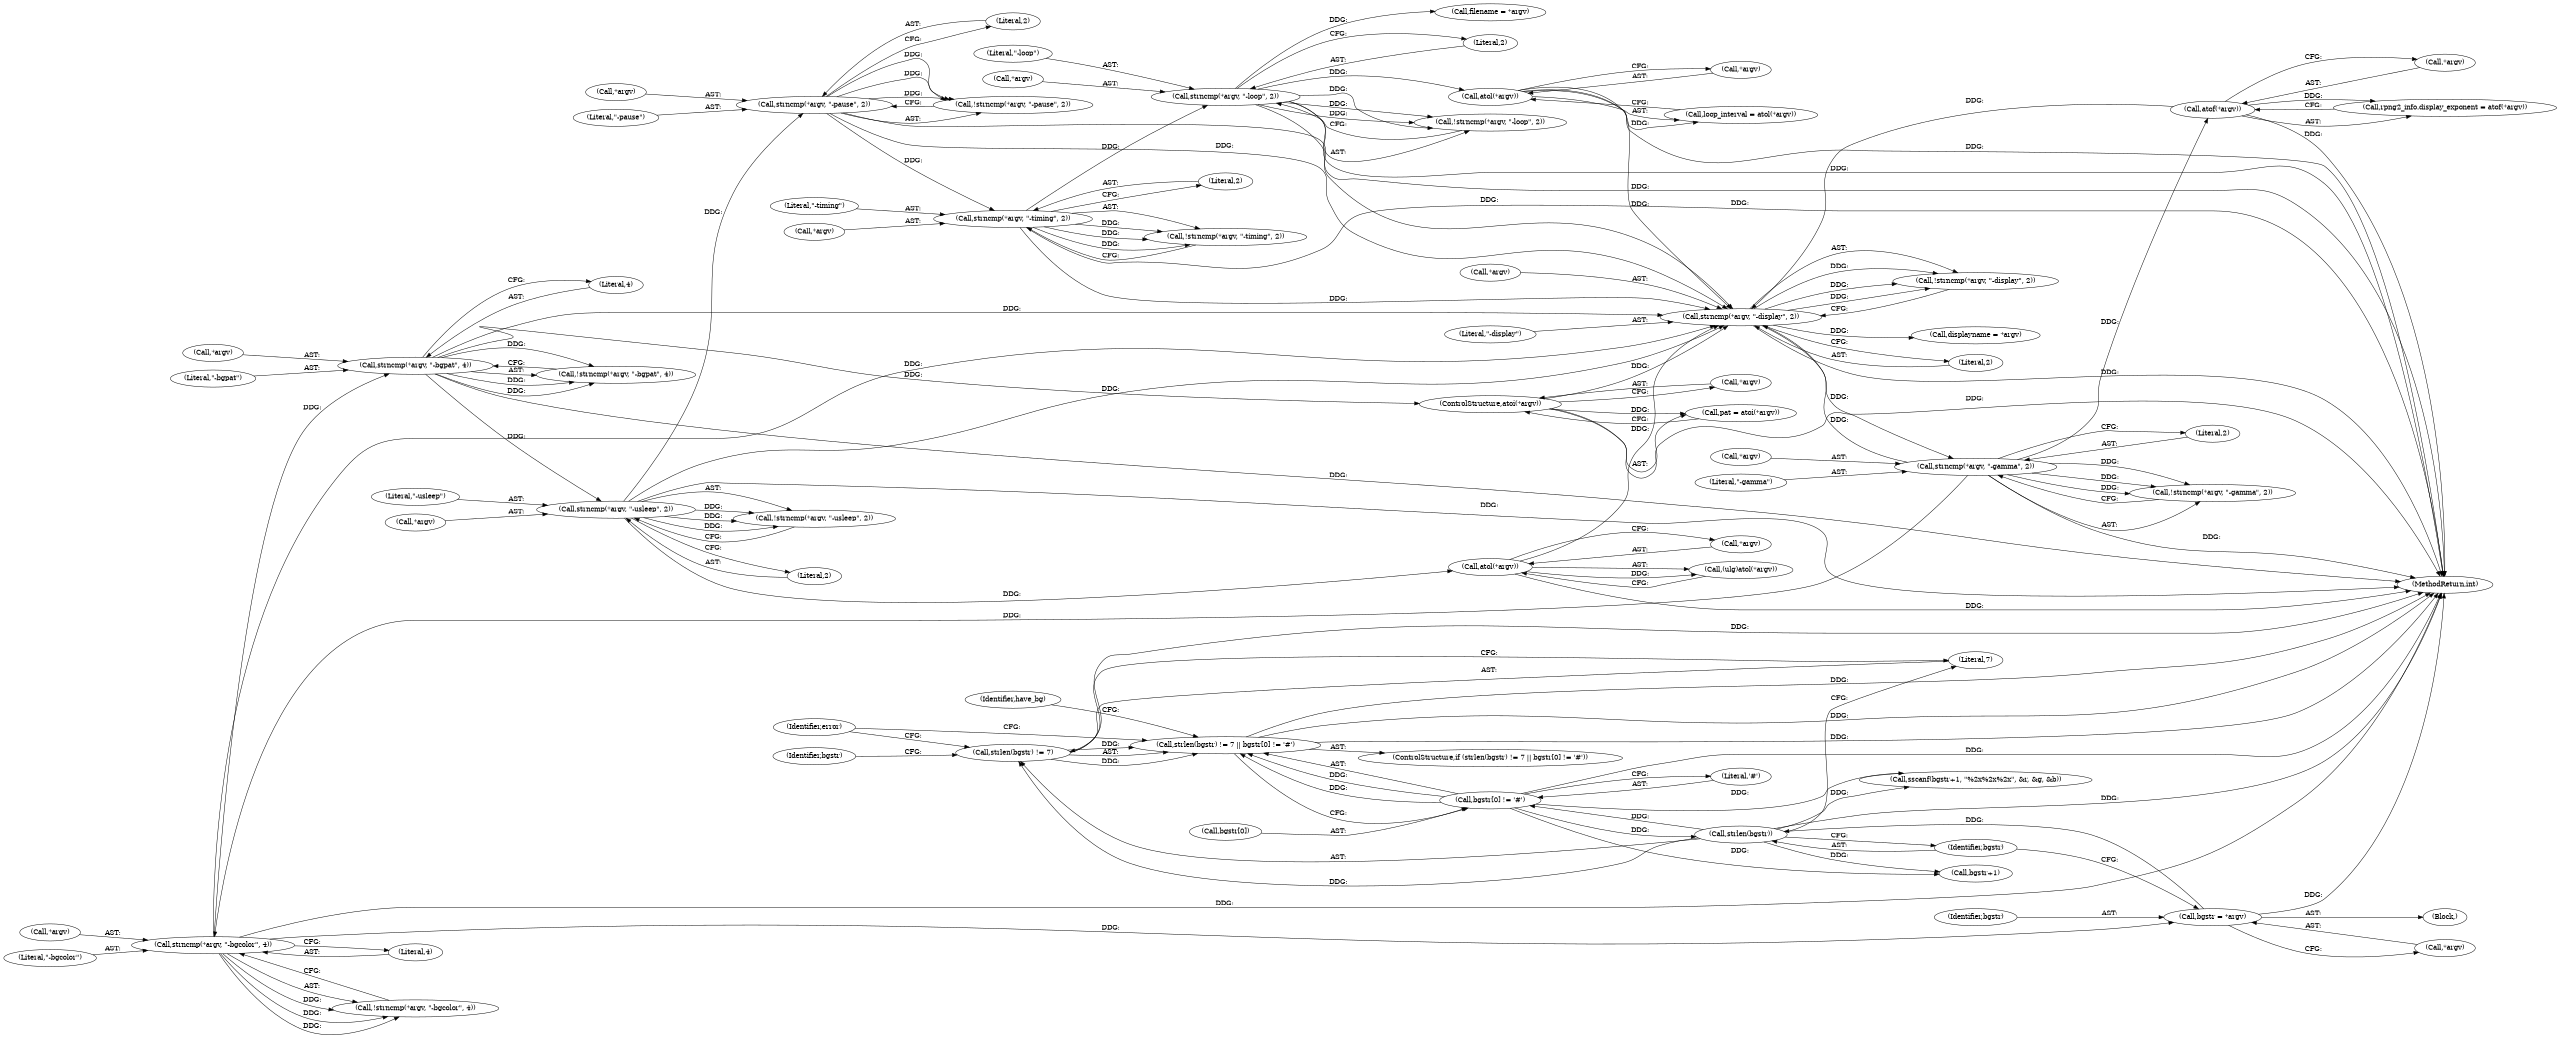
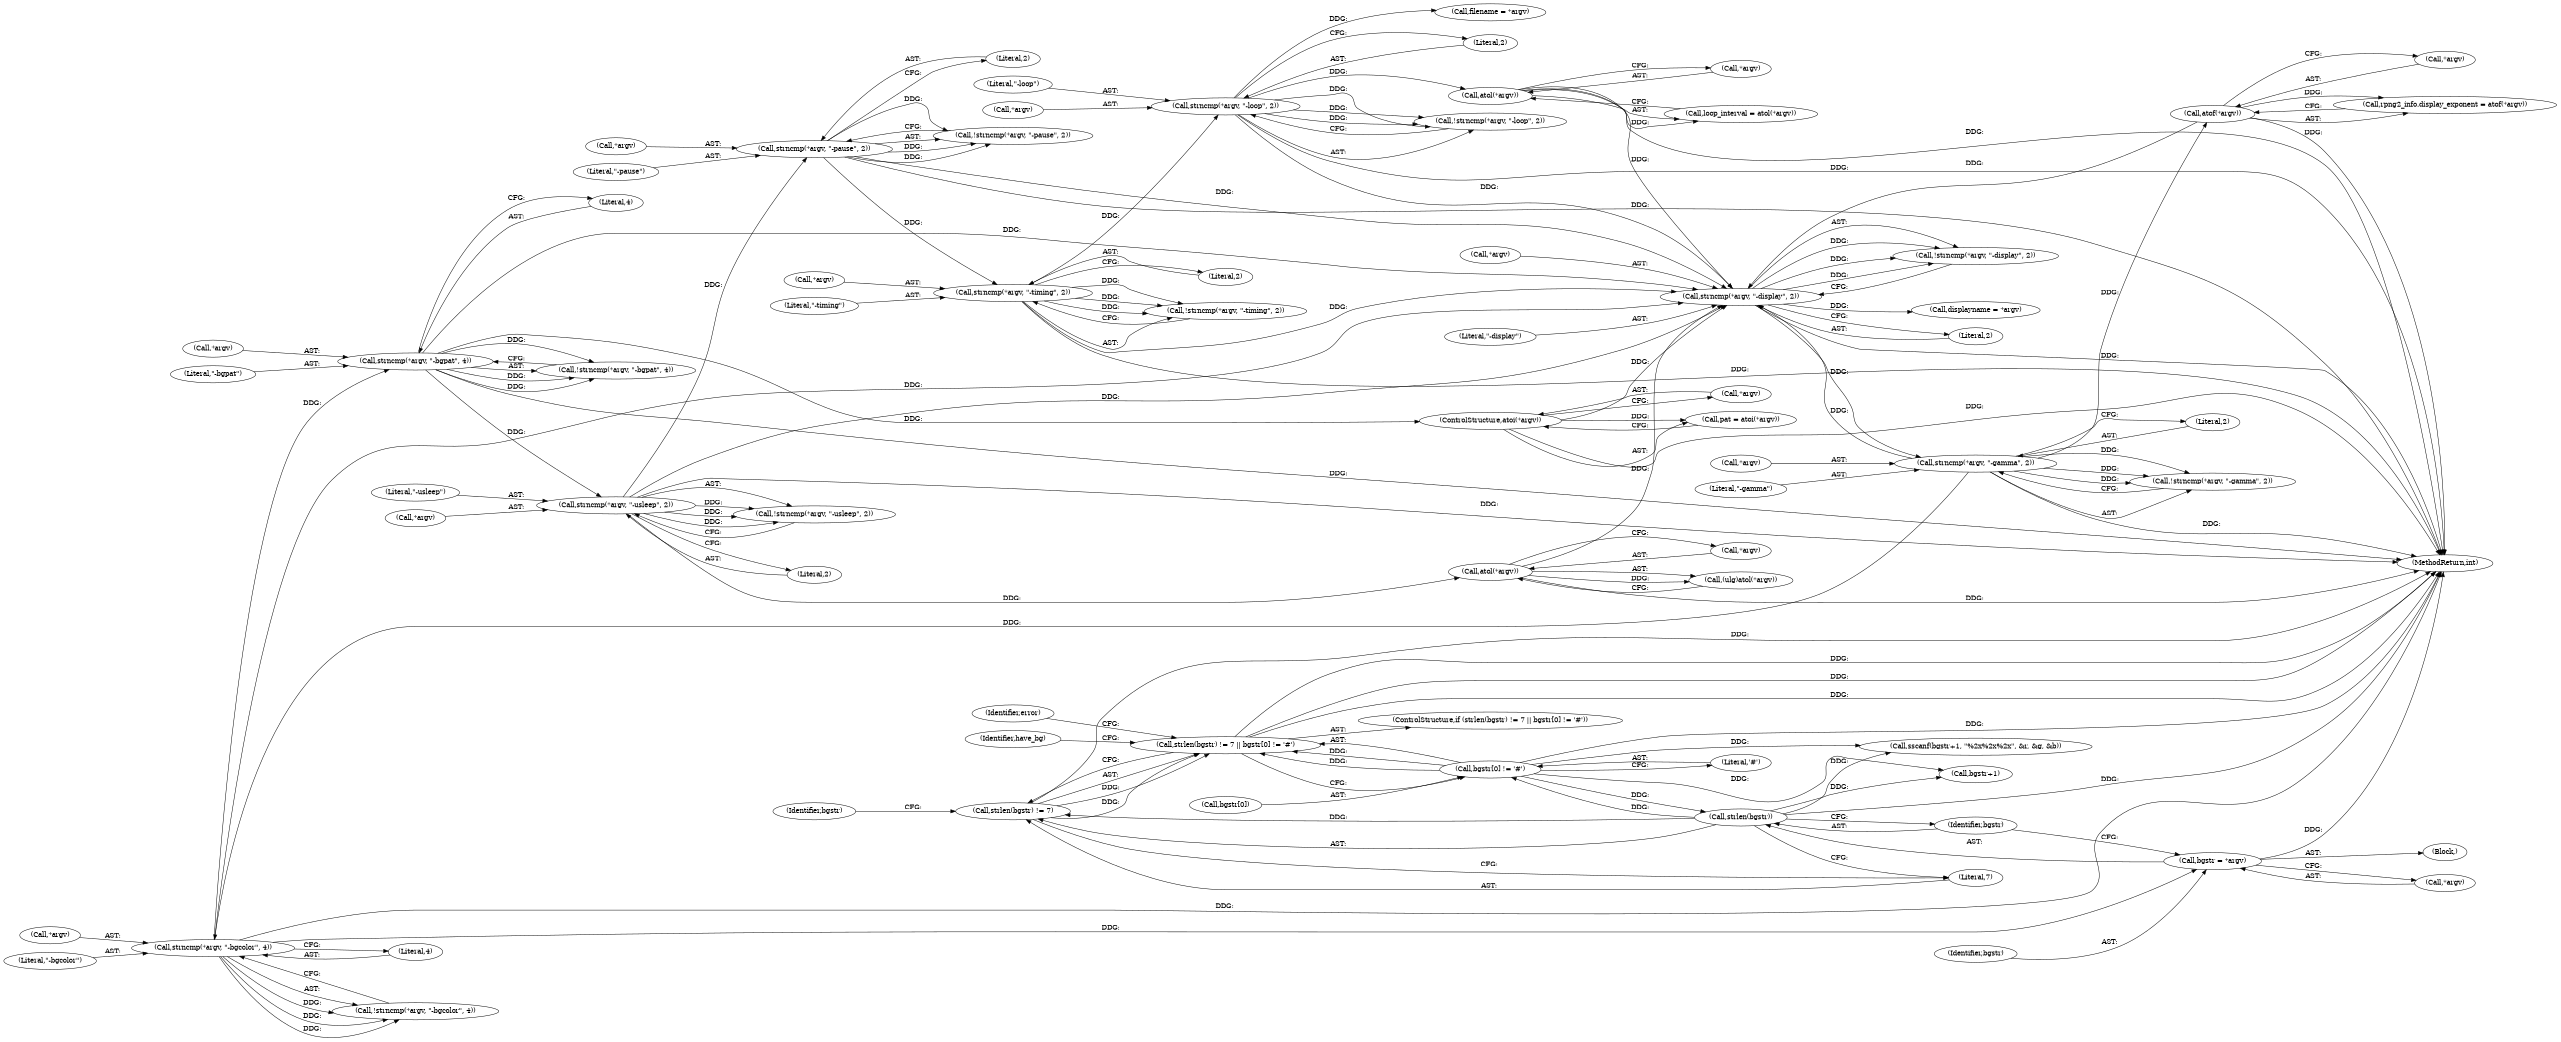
edge "(Identifier,error)" -> "(Call,strlen(bgstr) != 7)": now "(Call,strlen(bgstr) != 7 || bgstr[0] != '#')" -> "(Call,strlen(bgstr) != 7)"
edge "(Call,bgstr = *argv)" -> "(Call,strlen(bgstr))": label "DDG: " -> "AST: "
